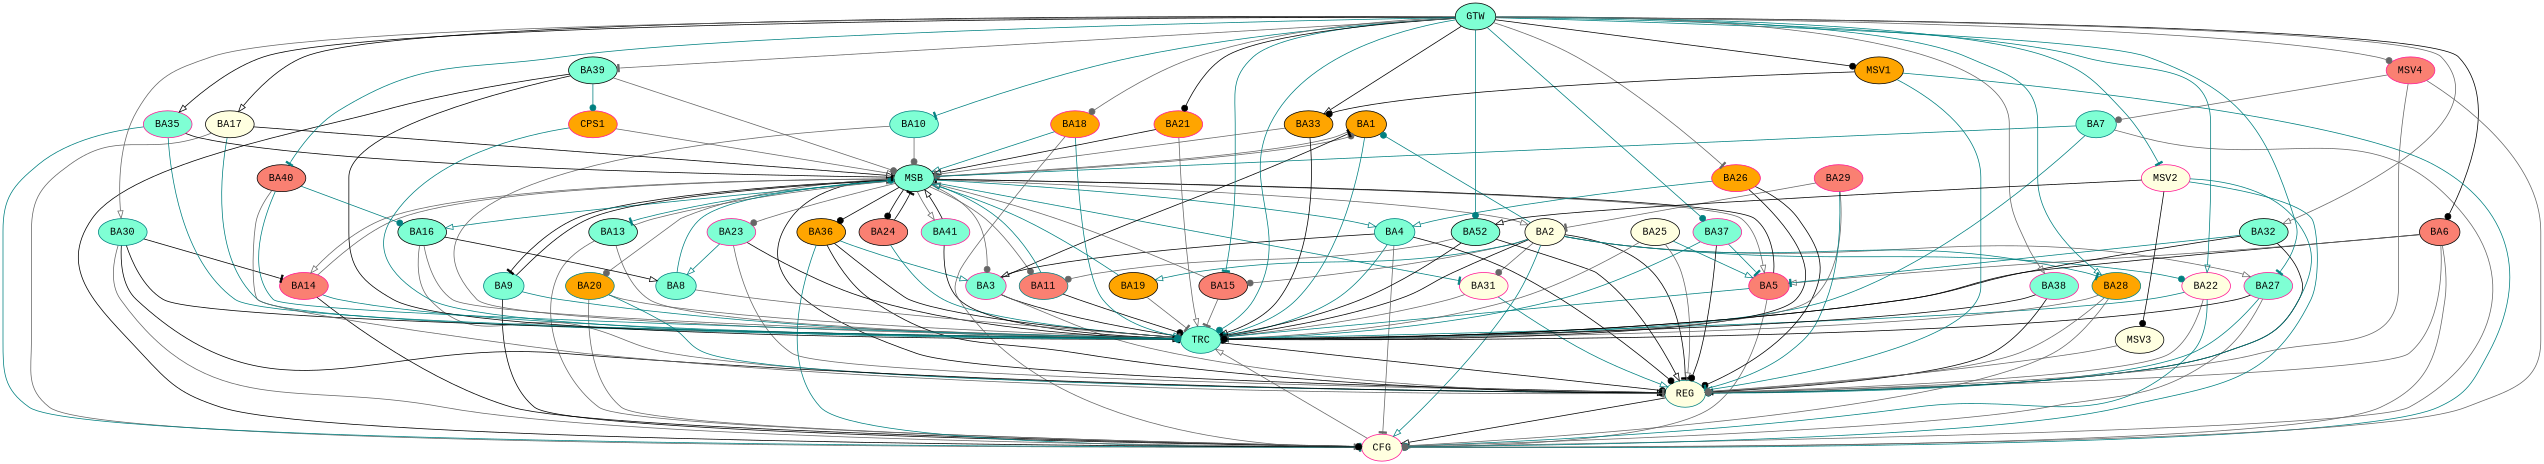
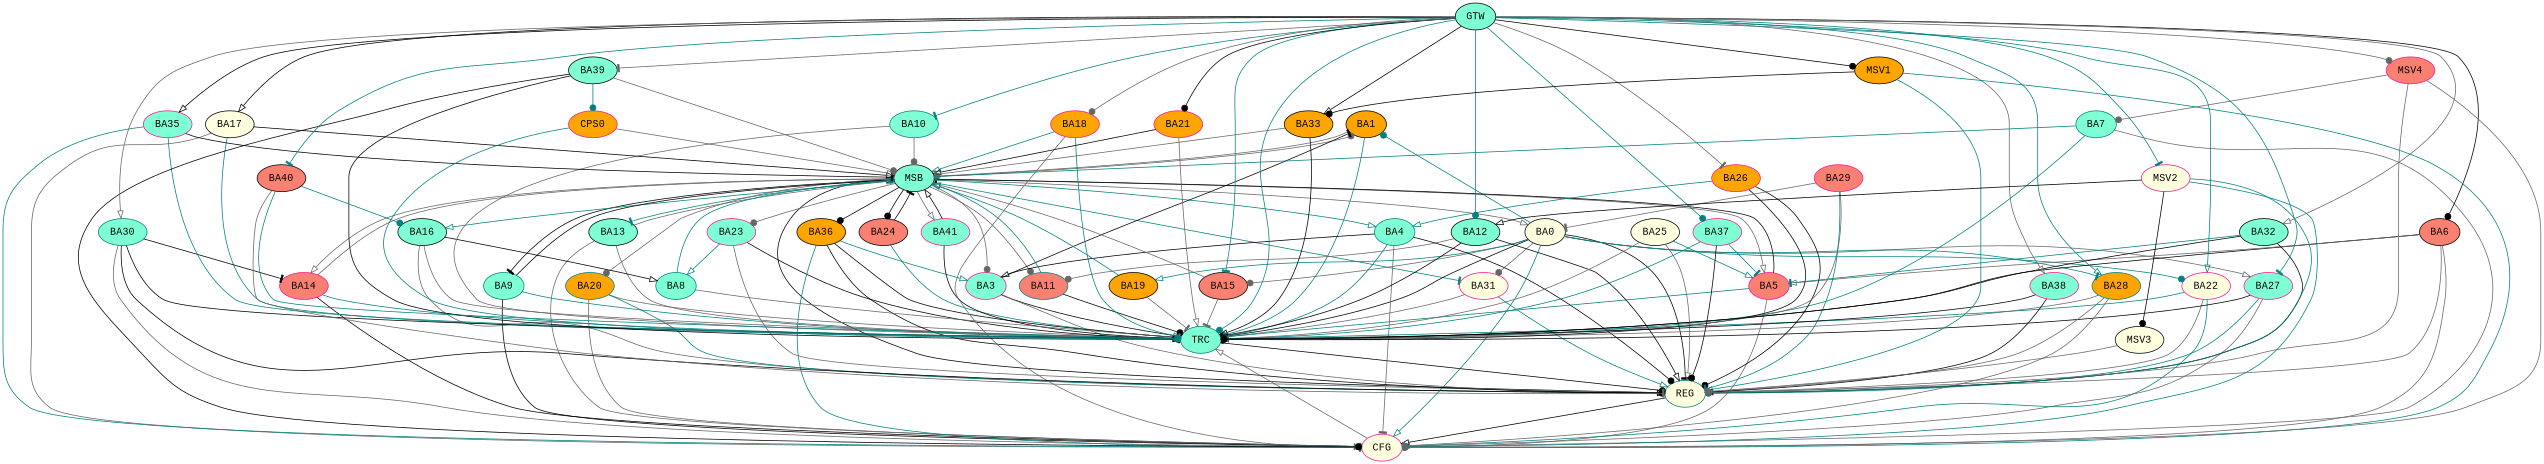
node "CPS1": label "CPS1" -> "CPS0"
node "BA52": label "BA52" -> "BA12"
node "BA2": label "BA2" -> "BA0"
